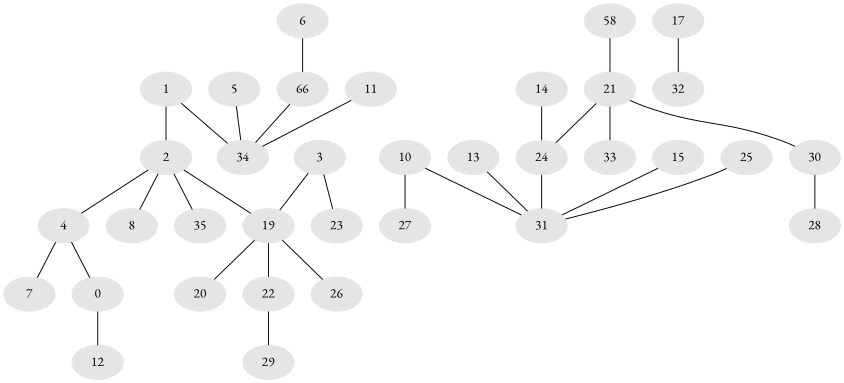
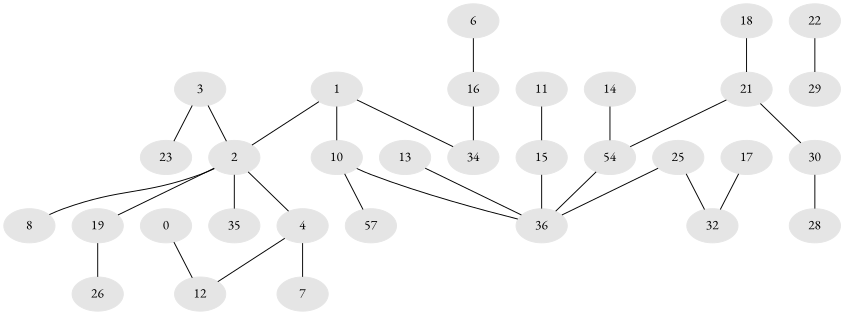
node "58": label "58" -> "18"
node "5": removed
node "66": label "66" -> "16"
edge "11" -- "34": now "11" -- "15"
edge "1" -- "10": added
node "24": label "24" -> "54"
node "33": removed
edge "3" -- "19": now "3" -- "2"
edge "25" -- "32": added
node "27": label "27" -> "57"
node "31": label "31" -> "36"
edge "4" -- "0": now "4" -- "12"
edge "19" -- "22": removed
node "20": removed
